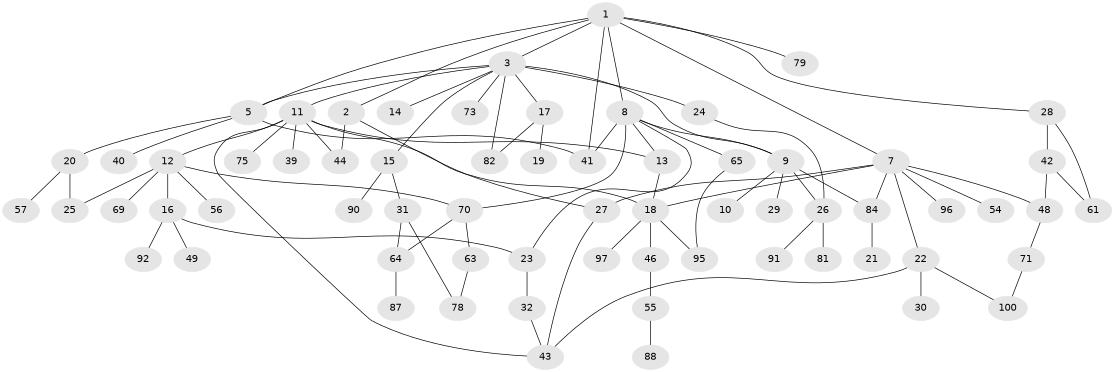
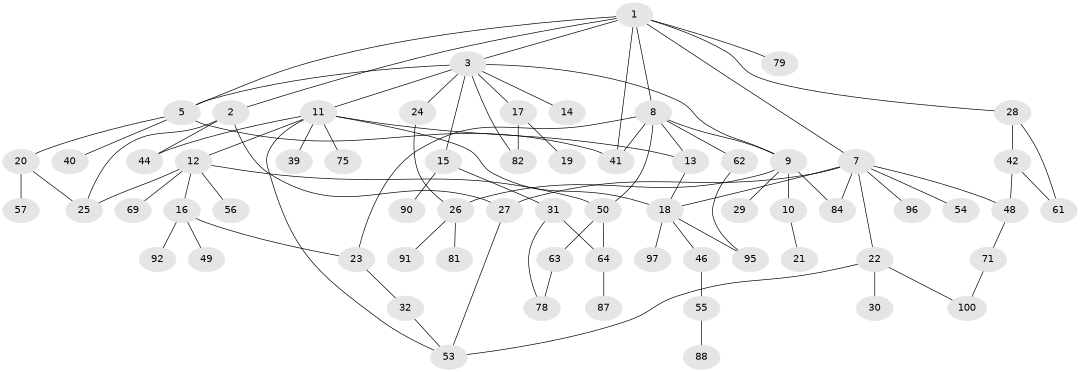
node "73": removed
edge "2" -- "25": added
node "65": label "65" -> "62"
node "70": label "70" -> "50"
edge "84" -- "21": now "10" -- "21"
node "43": label "43" -> "53"
